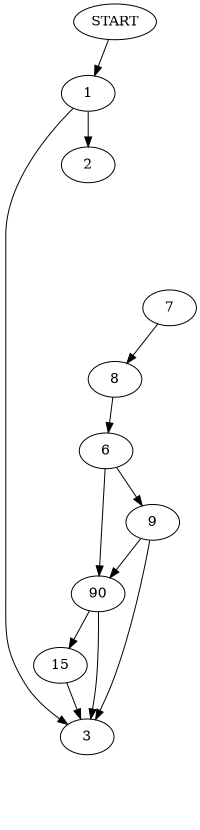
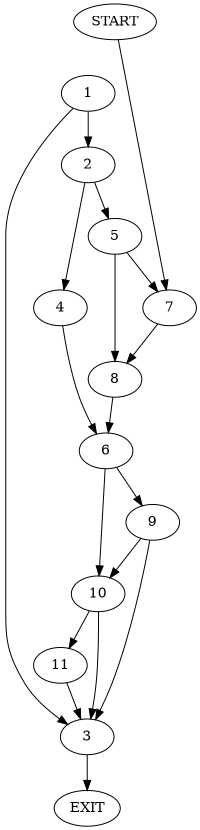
edge "START" -> "1": now "START" -> "7"
node "5": added
node "4": added
node "90": label "90" -> "10"
node "15": label "15" -> "11"
node "EXIT": added
